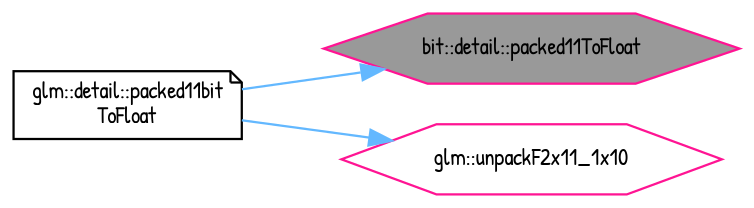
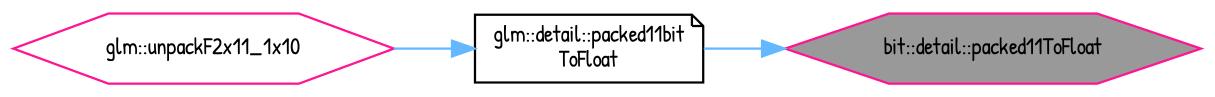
edge "glm::detail::packed11bit ToFloat" -> "glm::unpackF2x11_1x10": reversed
